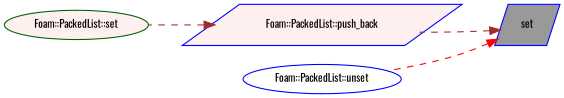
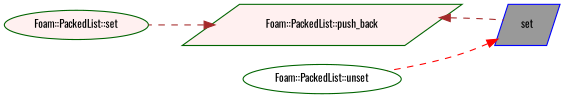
node "Foam::PackedList::push_back": color blue -> darkgreen
edge "Foam::PackedList::push_back" -> "set": reversed
node "Foam::PackedList::unset": color blue -> darkgreen
